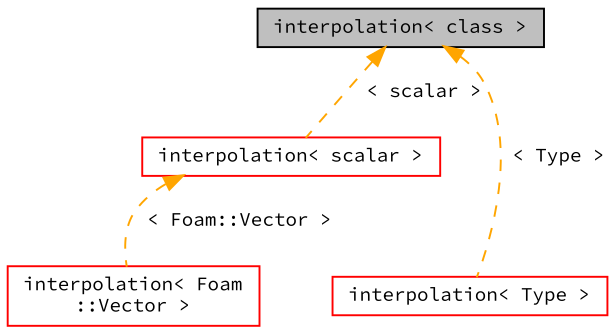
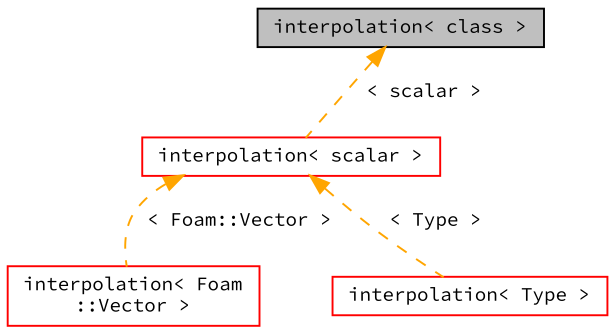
edge "interpolation< Type >" -> "interpolation< class >": now "interpolation< Type >" -> "interpolation< scalar >"
